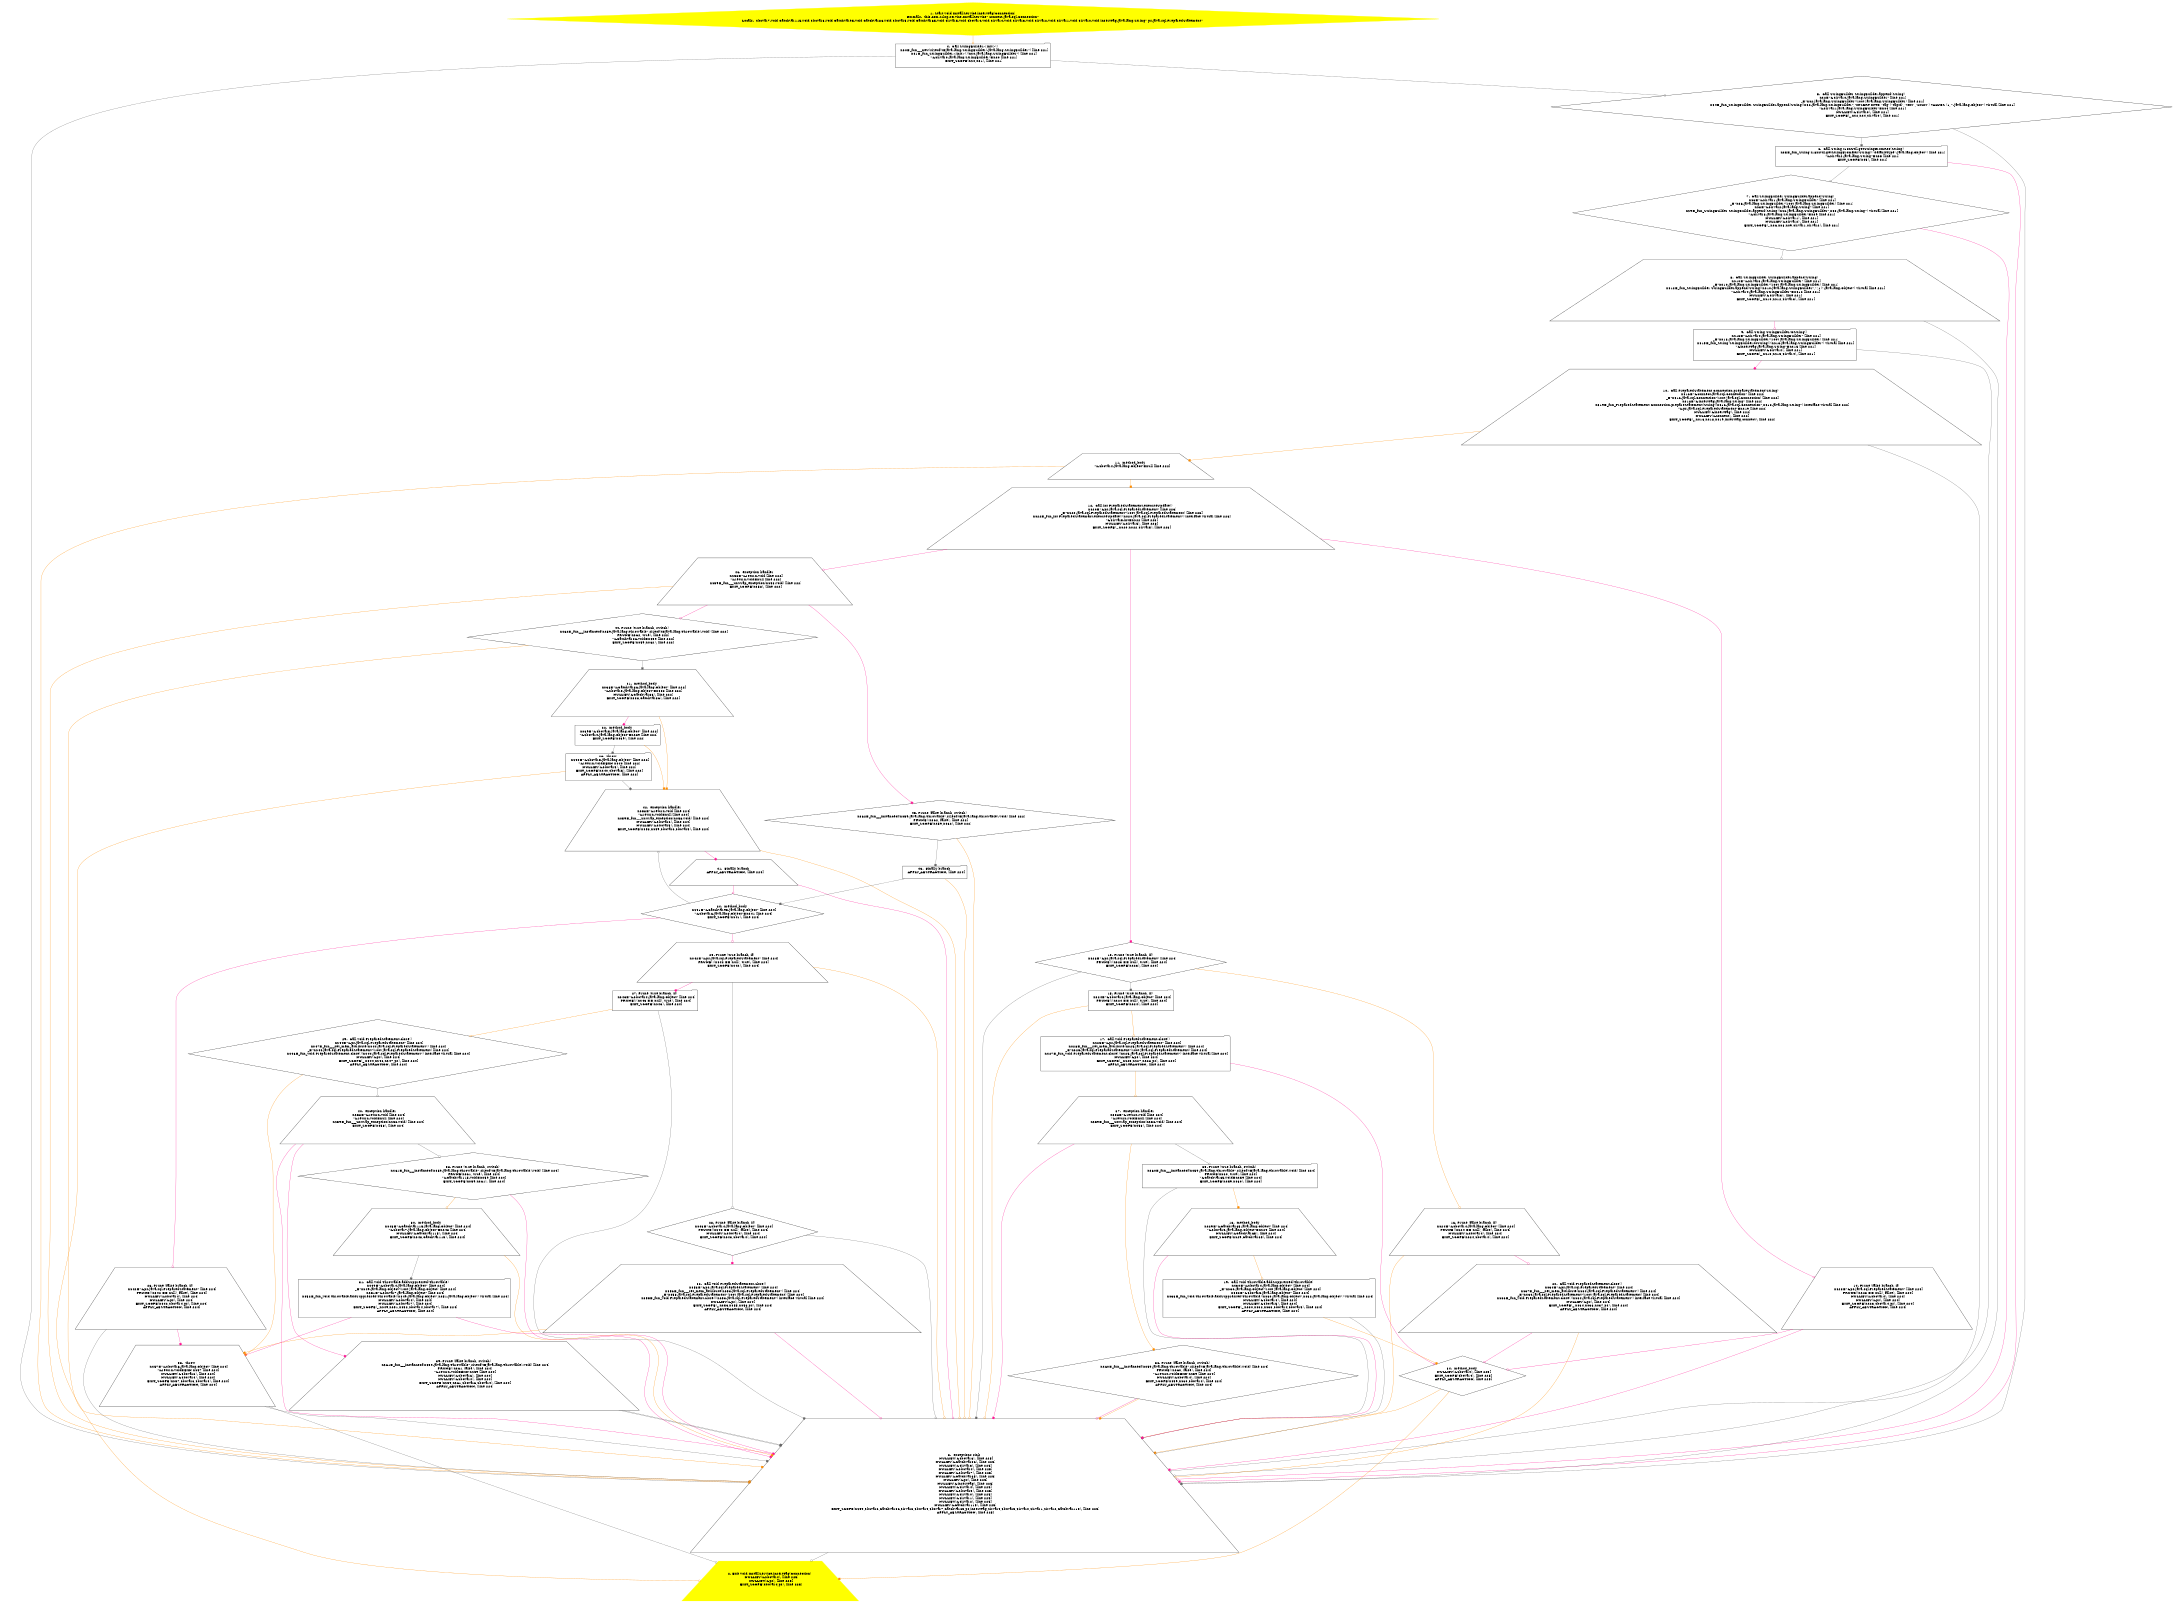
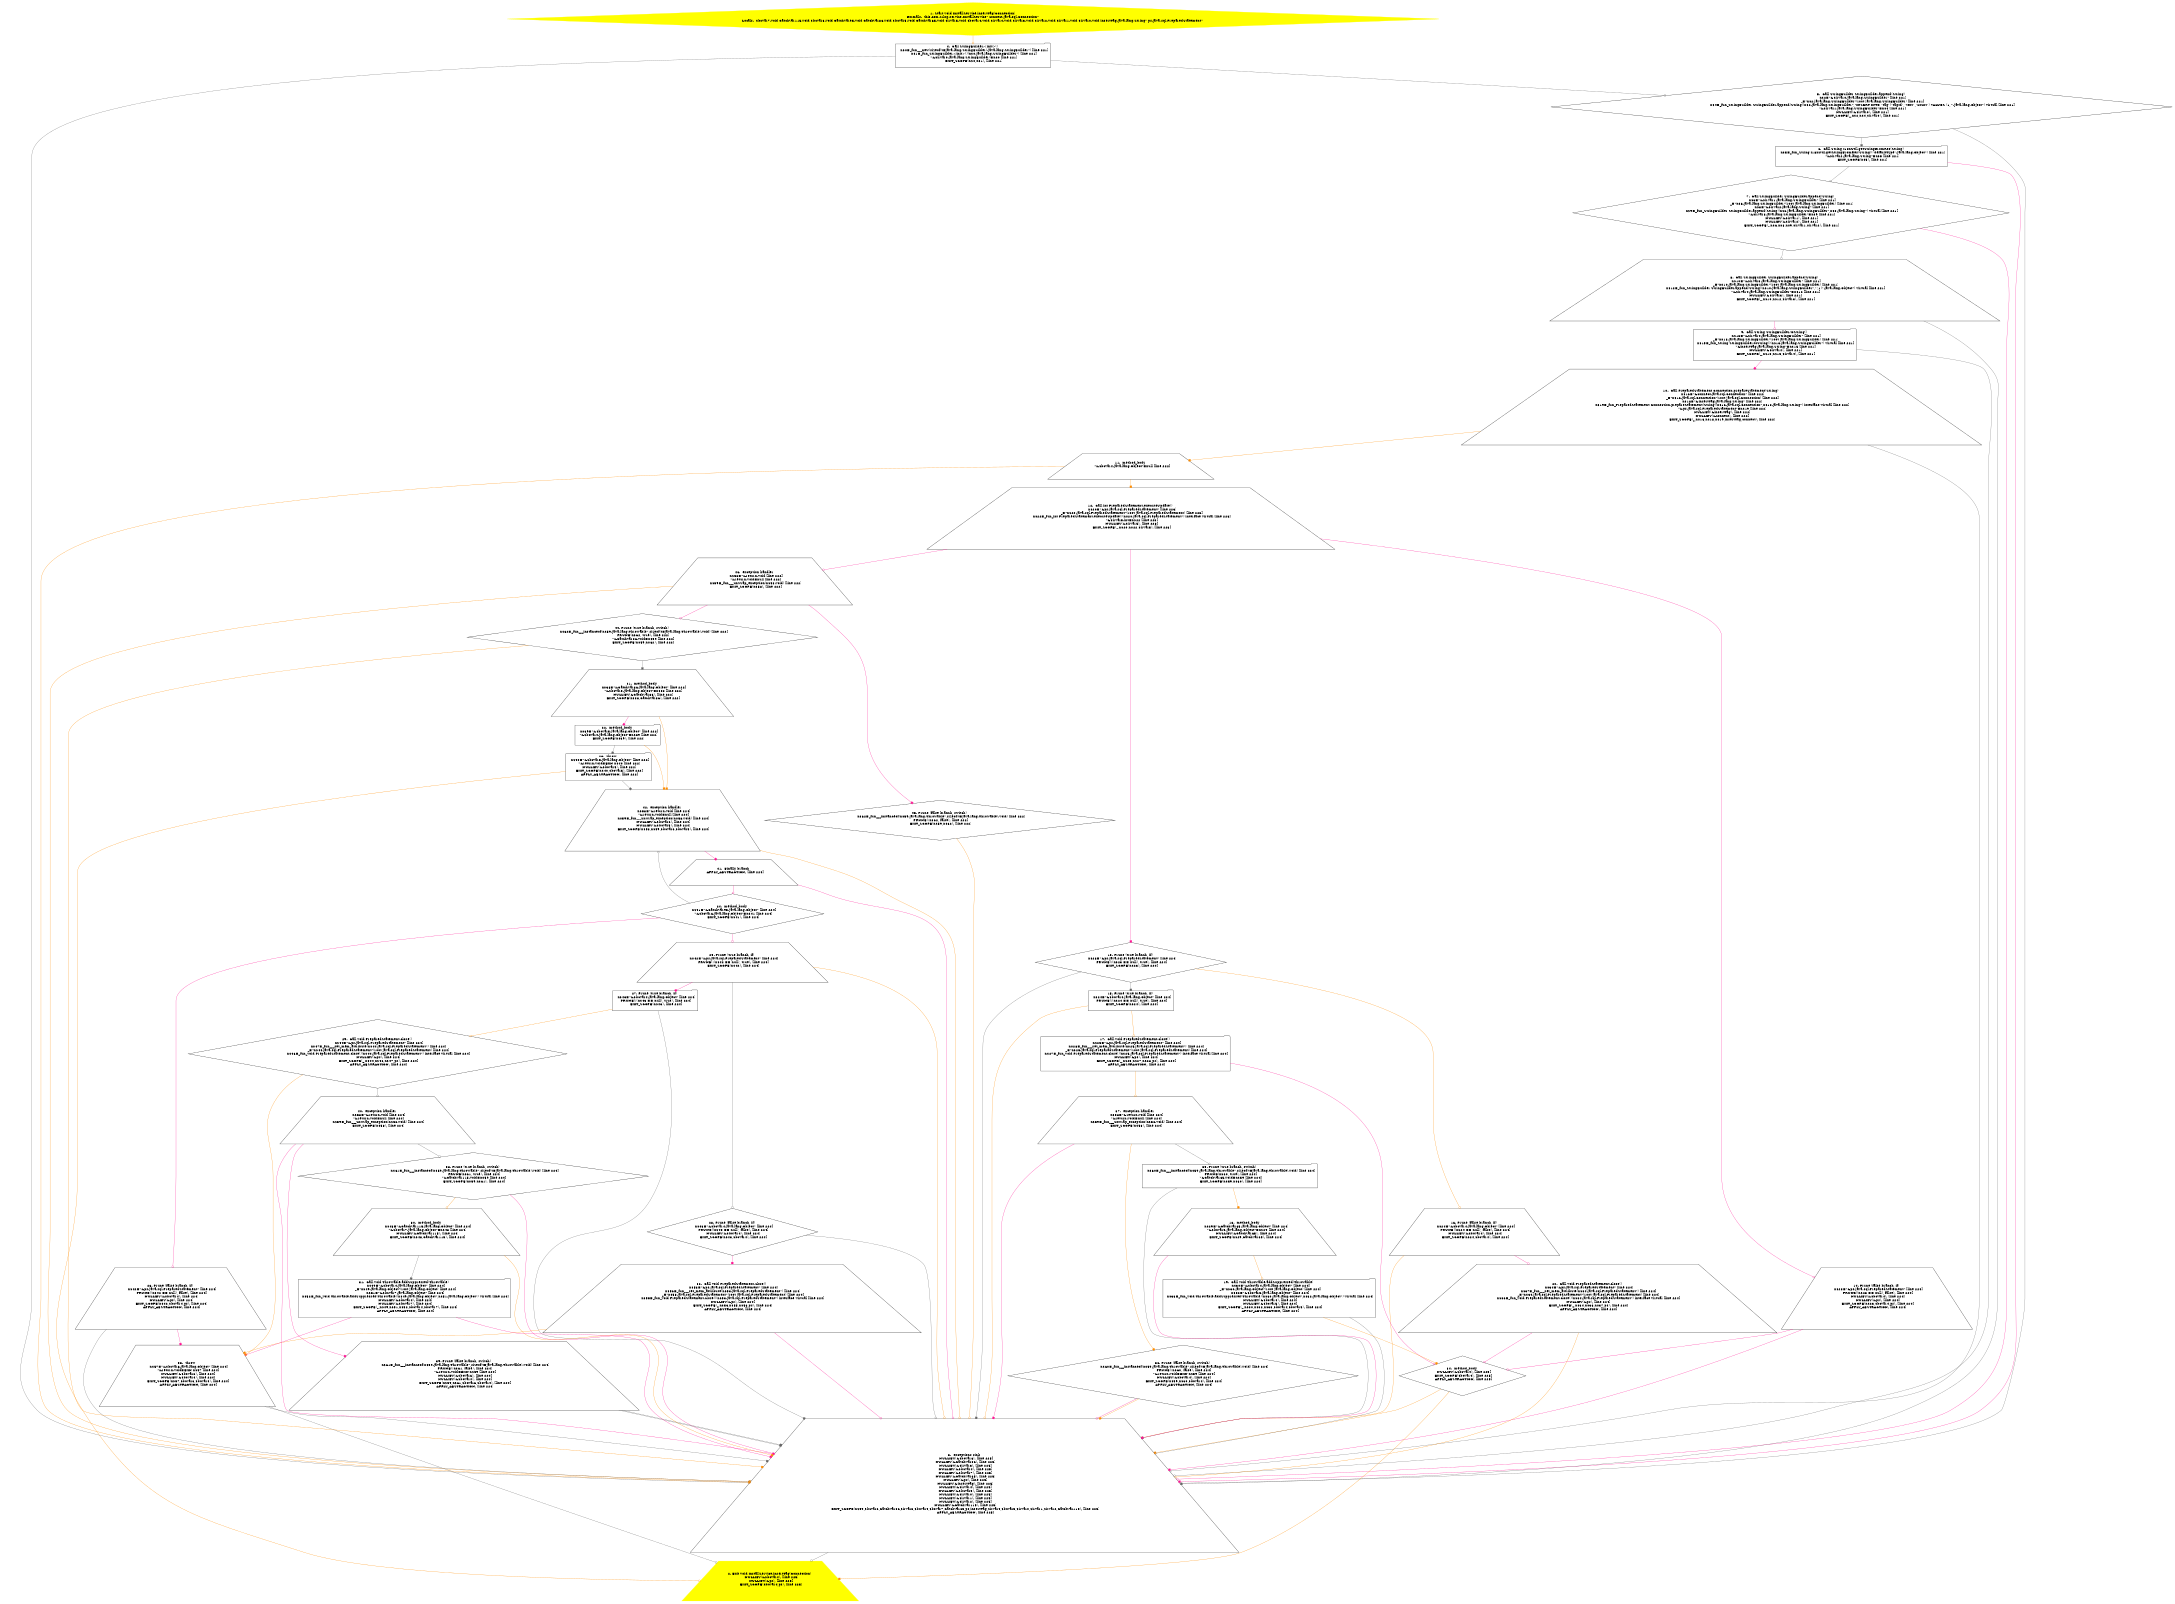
node "43:  Finally branch APPLY_ABSTRACTION; [line 224]": removed
